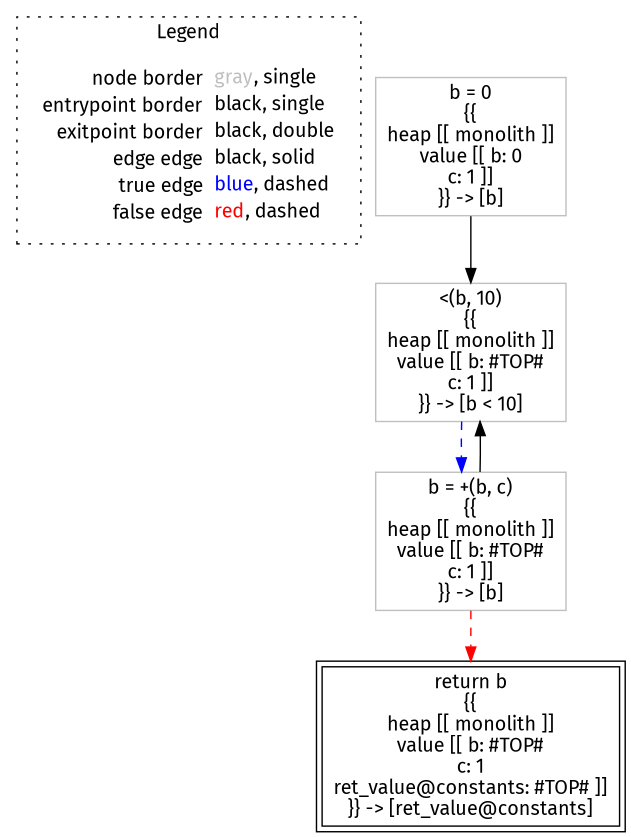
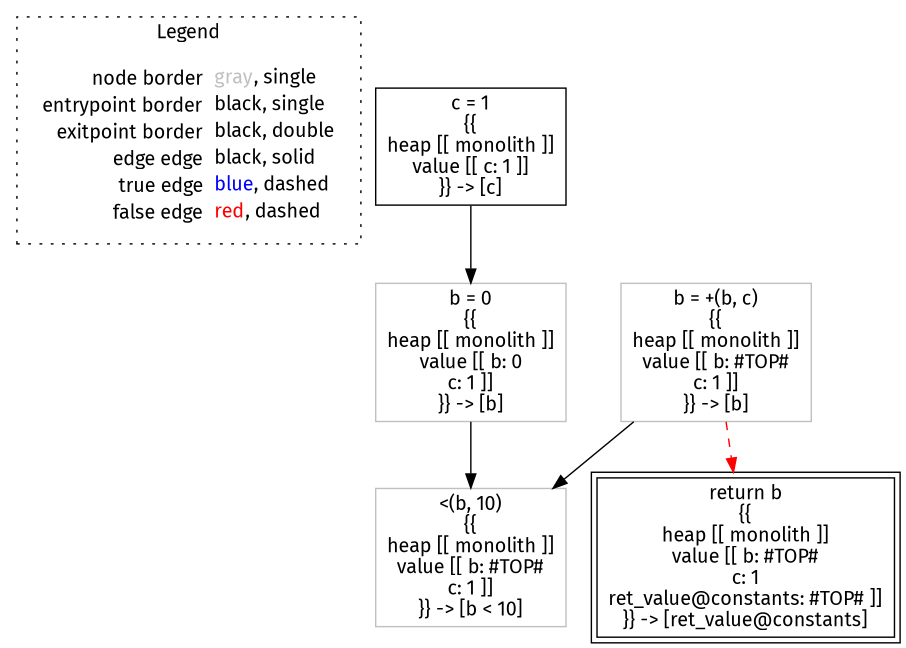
node "c = 1": added
edge "<(b, 10)" -> "b = +(b, c)": removed
